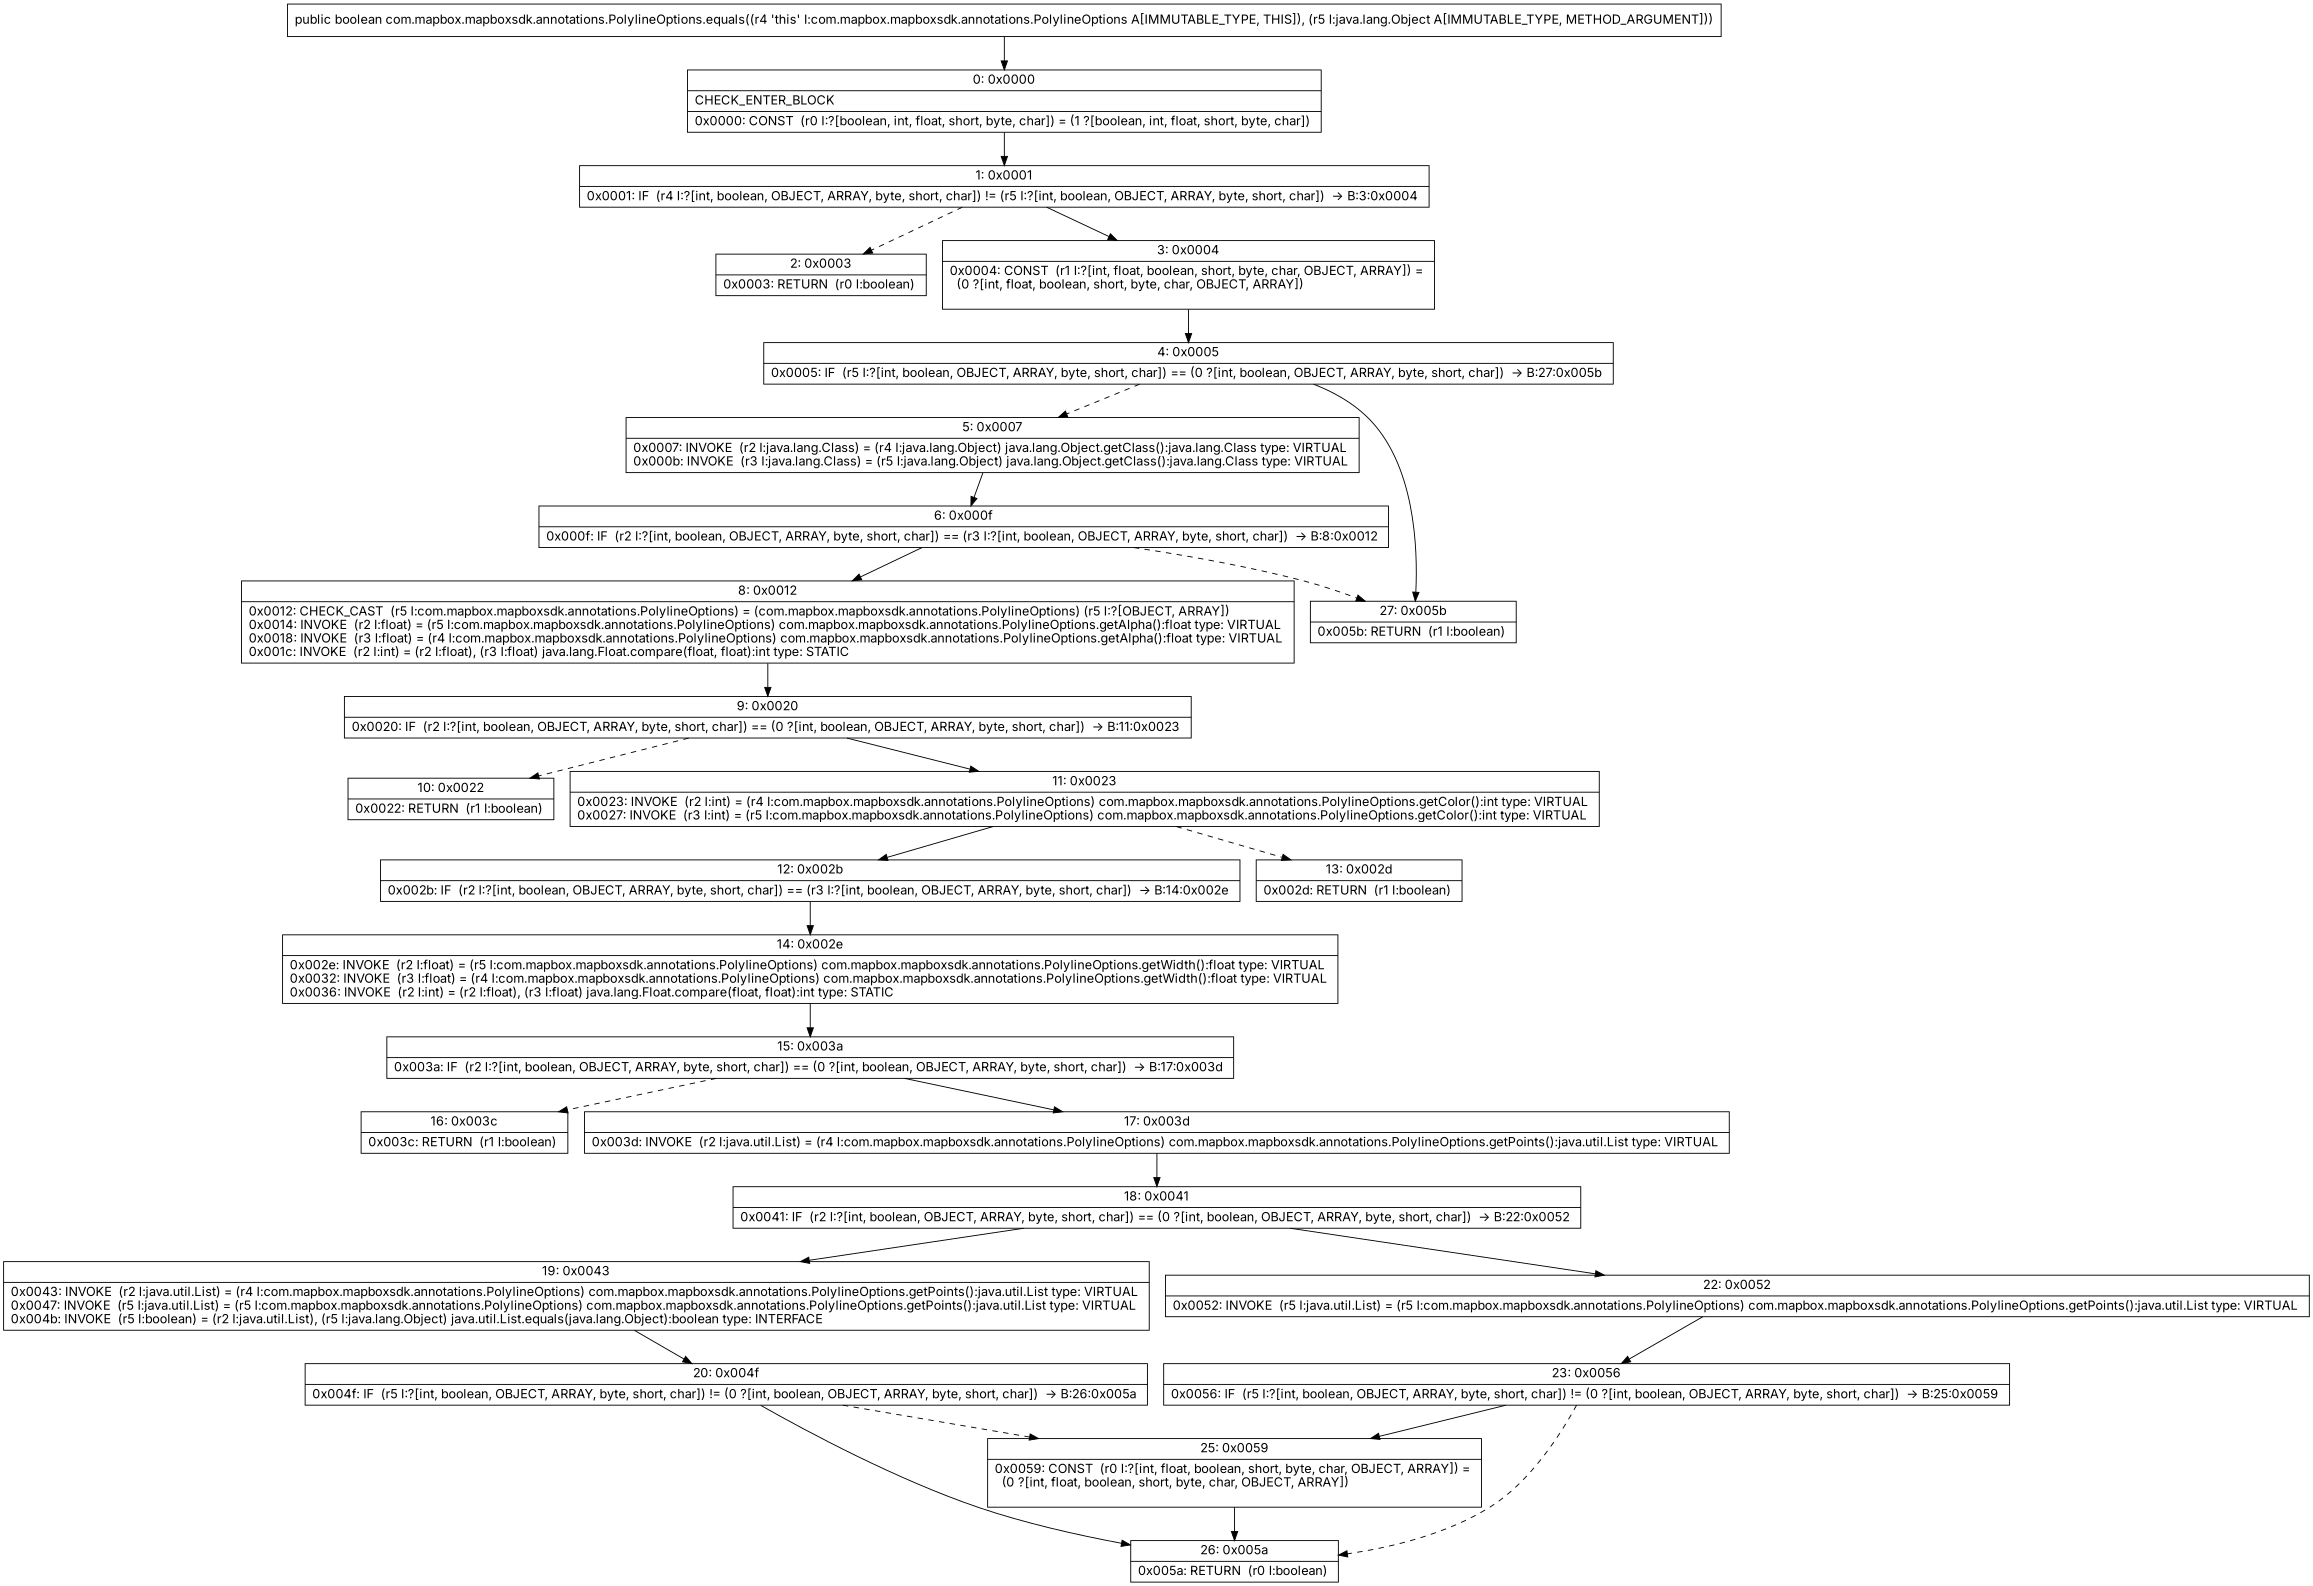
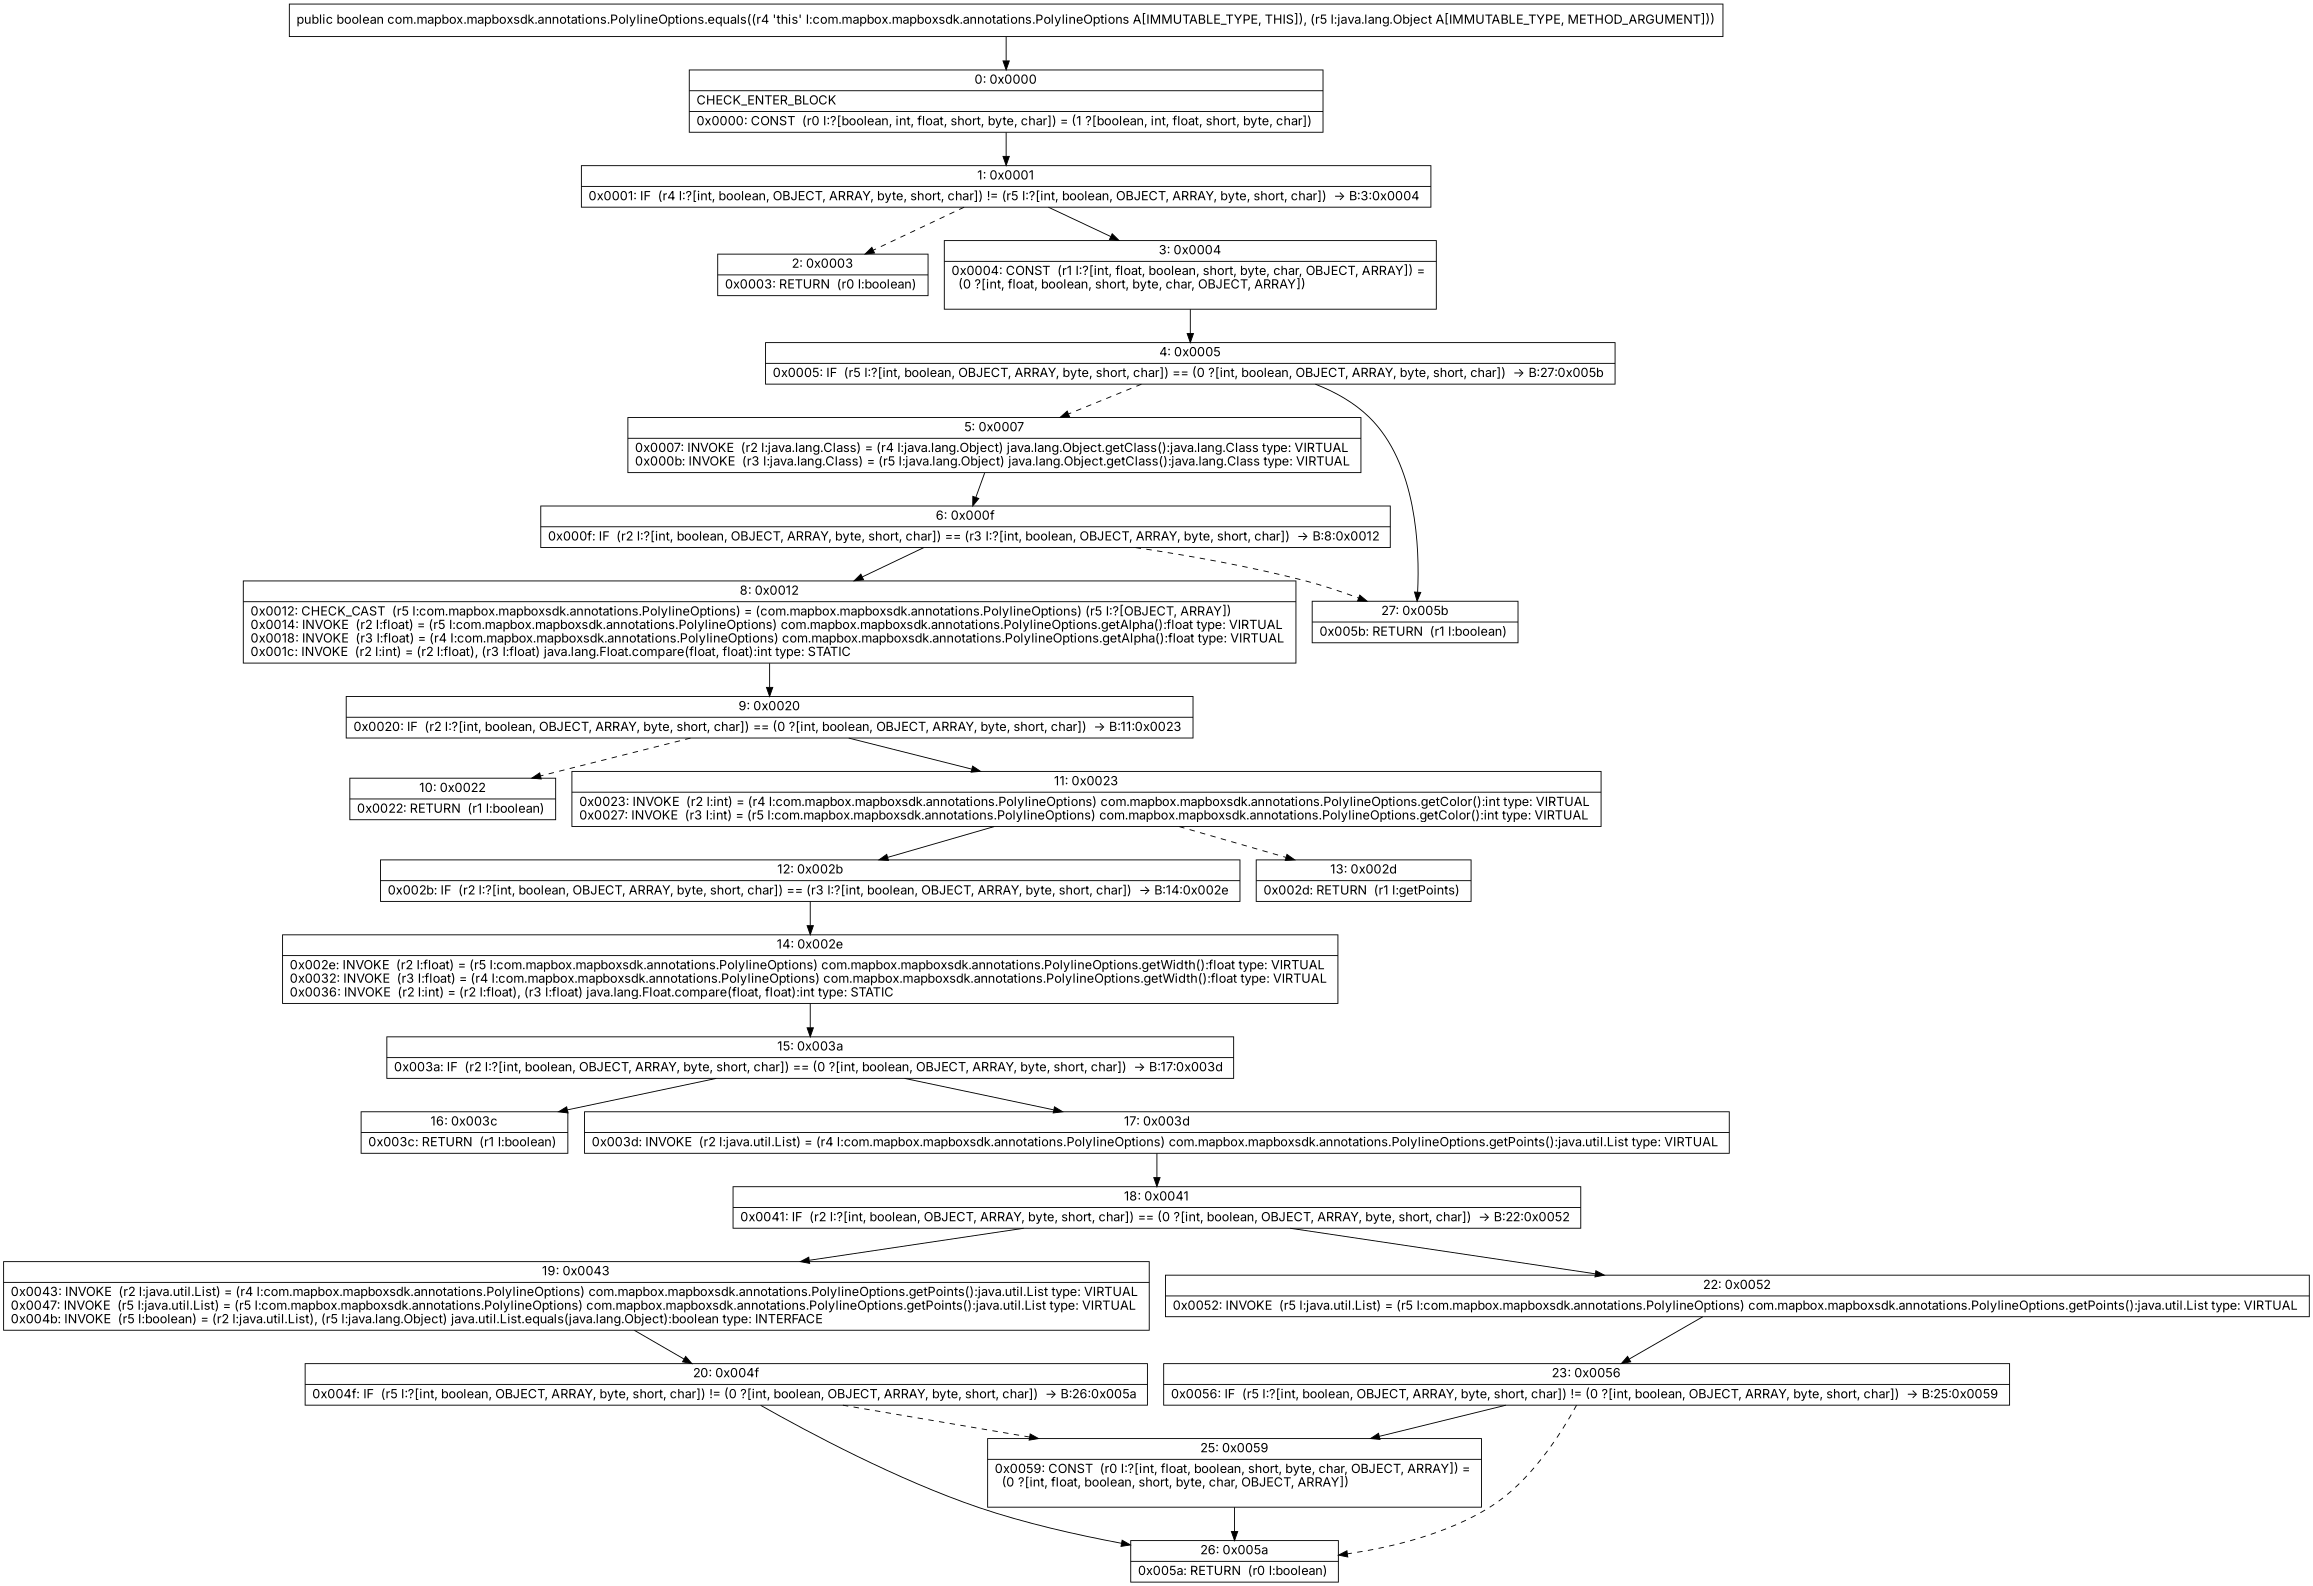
node "13: 0x002d": text "0x002d: RETURN  (r1 I:boolean)" -> "0x002d: RETURN  (r1 I:getPoints)"
edge "15: 0x003a" -> "16: 0x003c": style dashed -> solid
